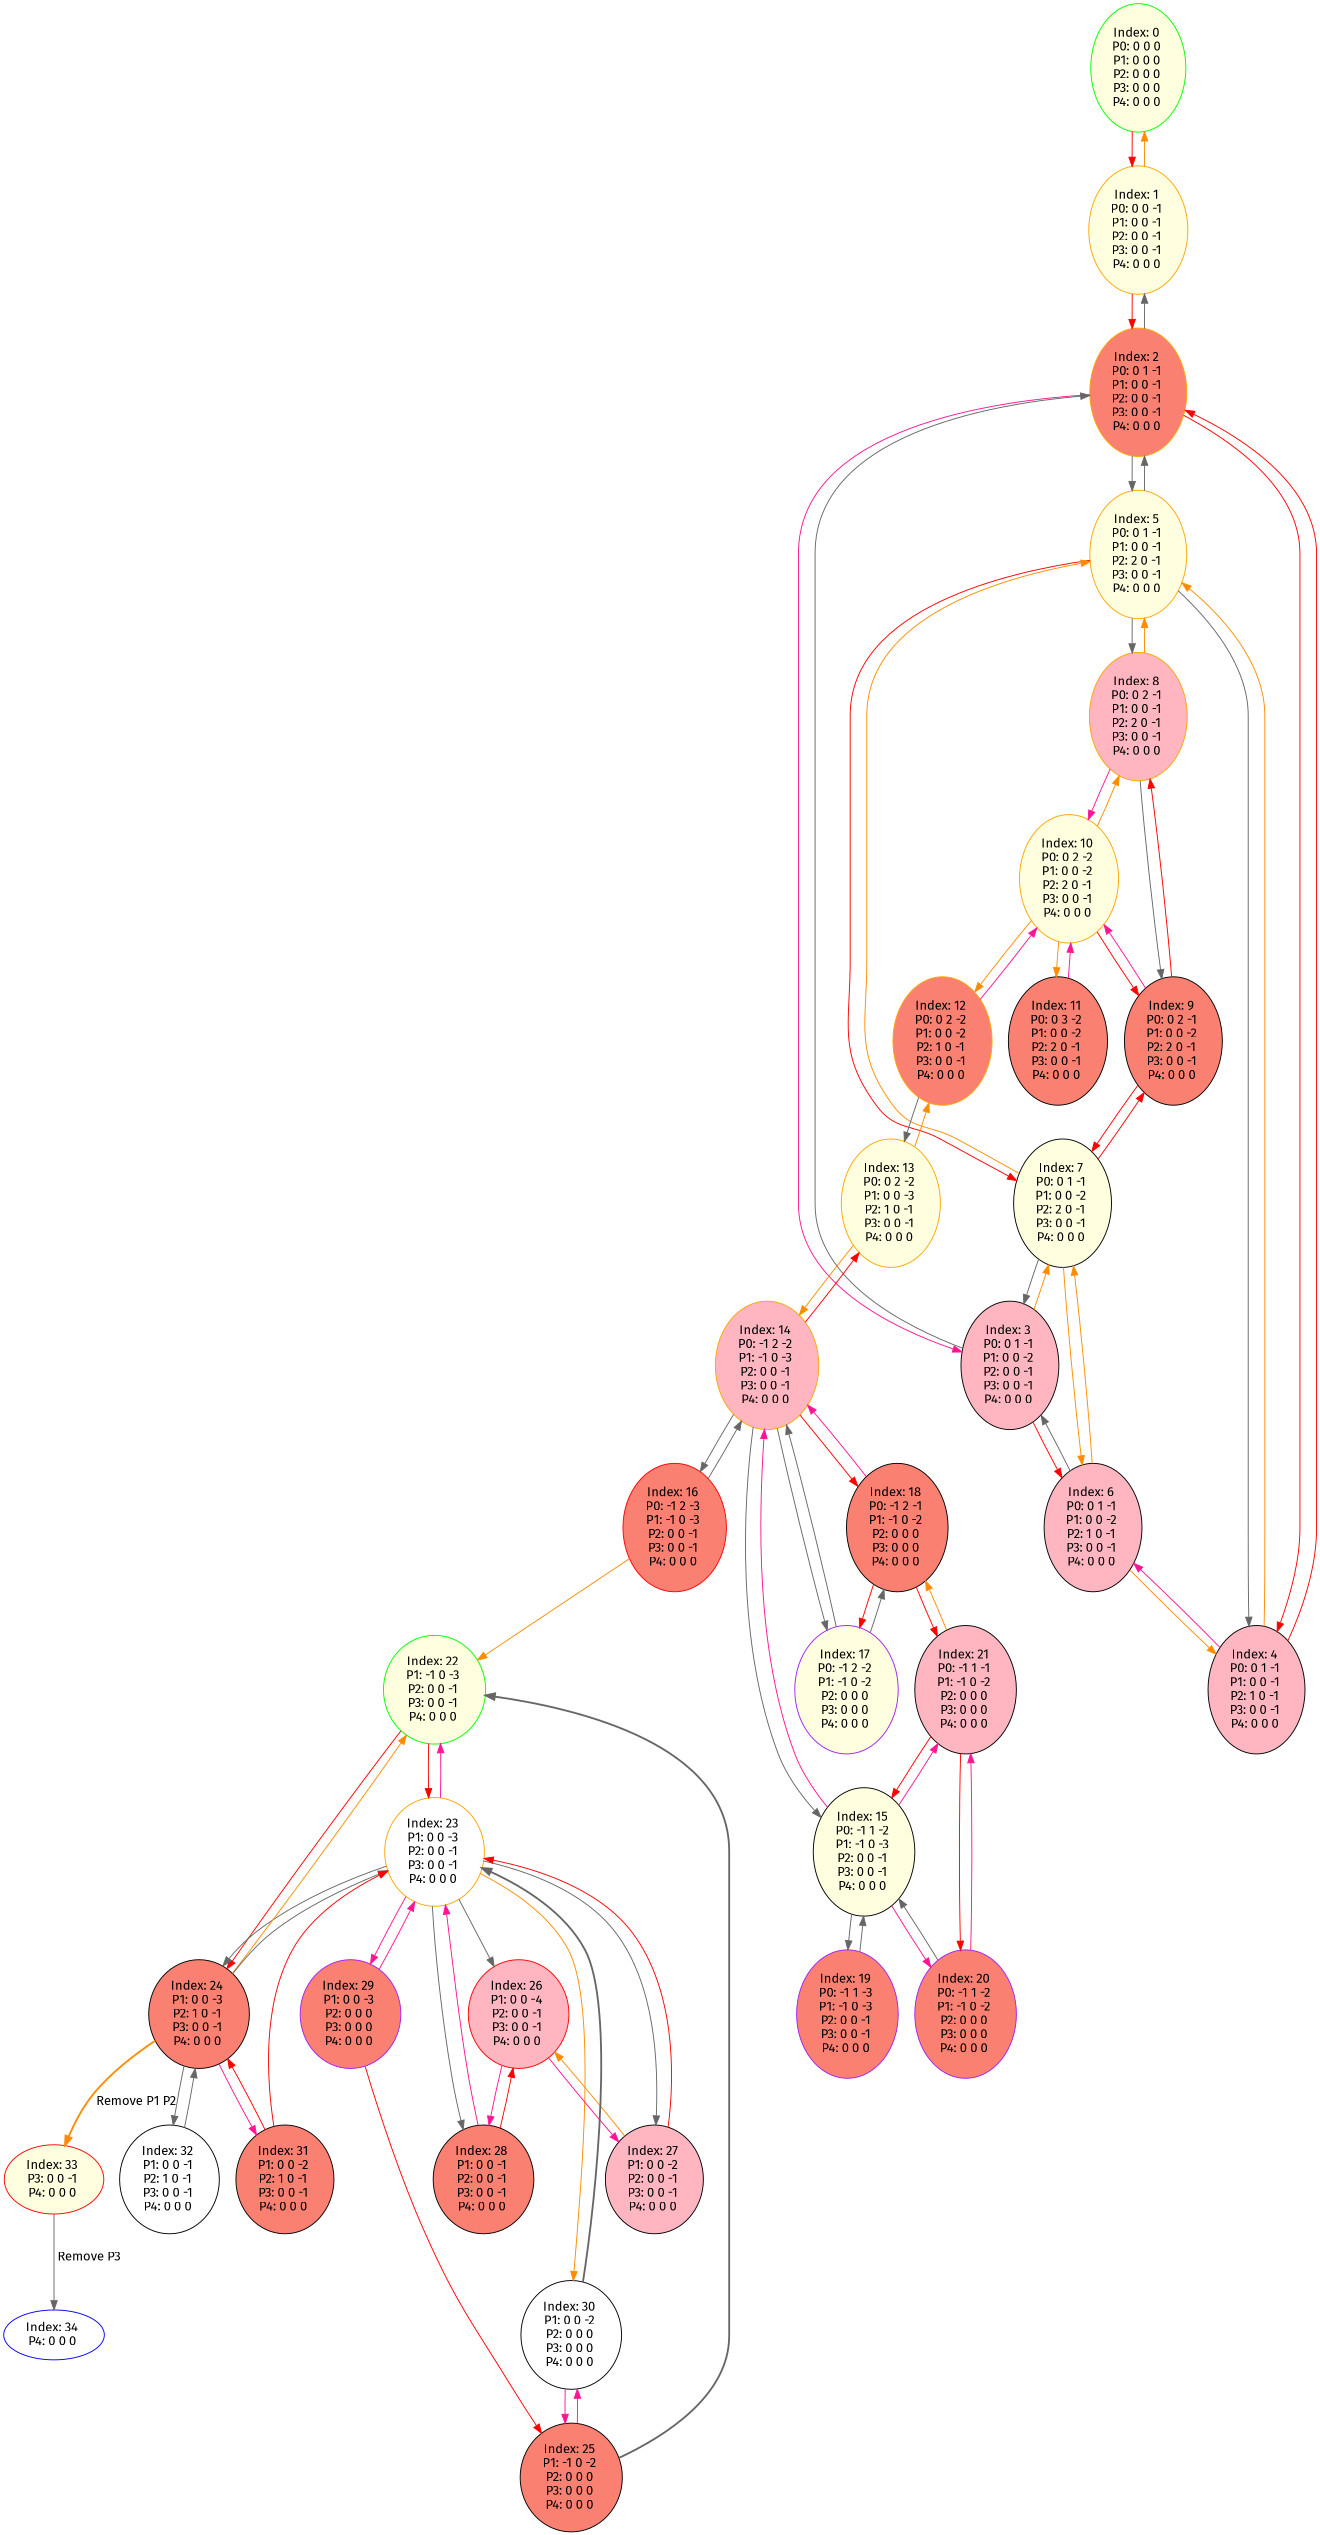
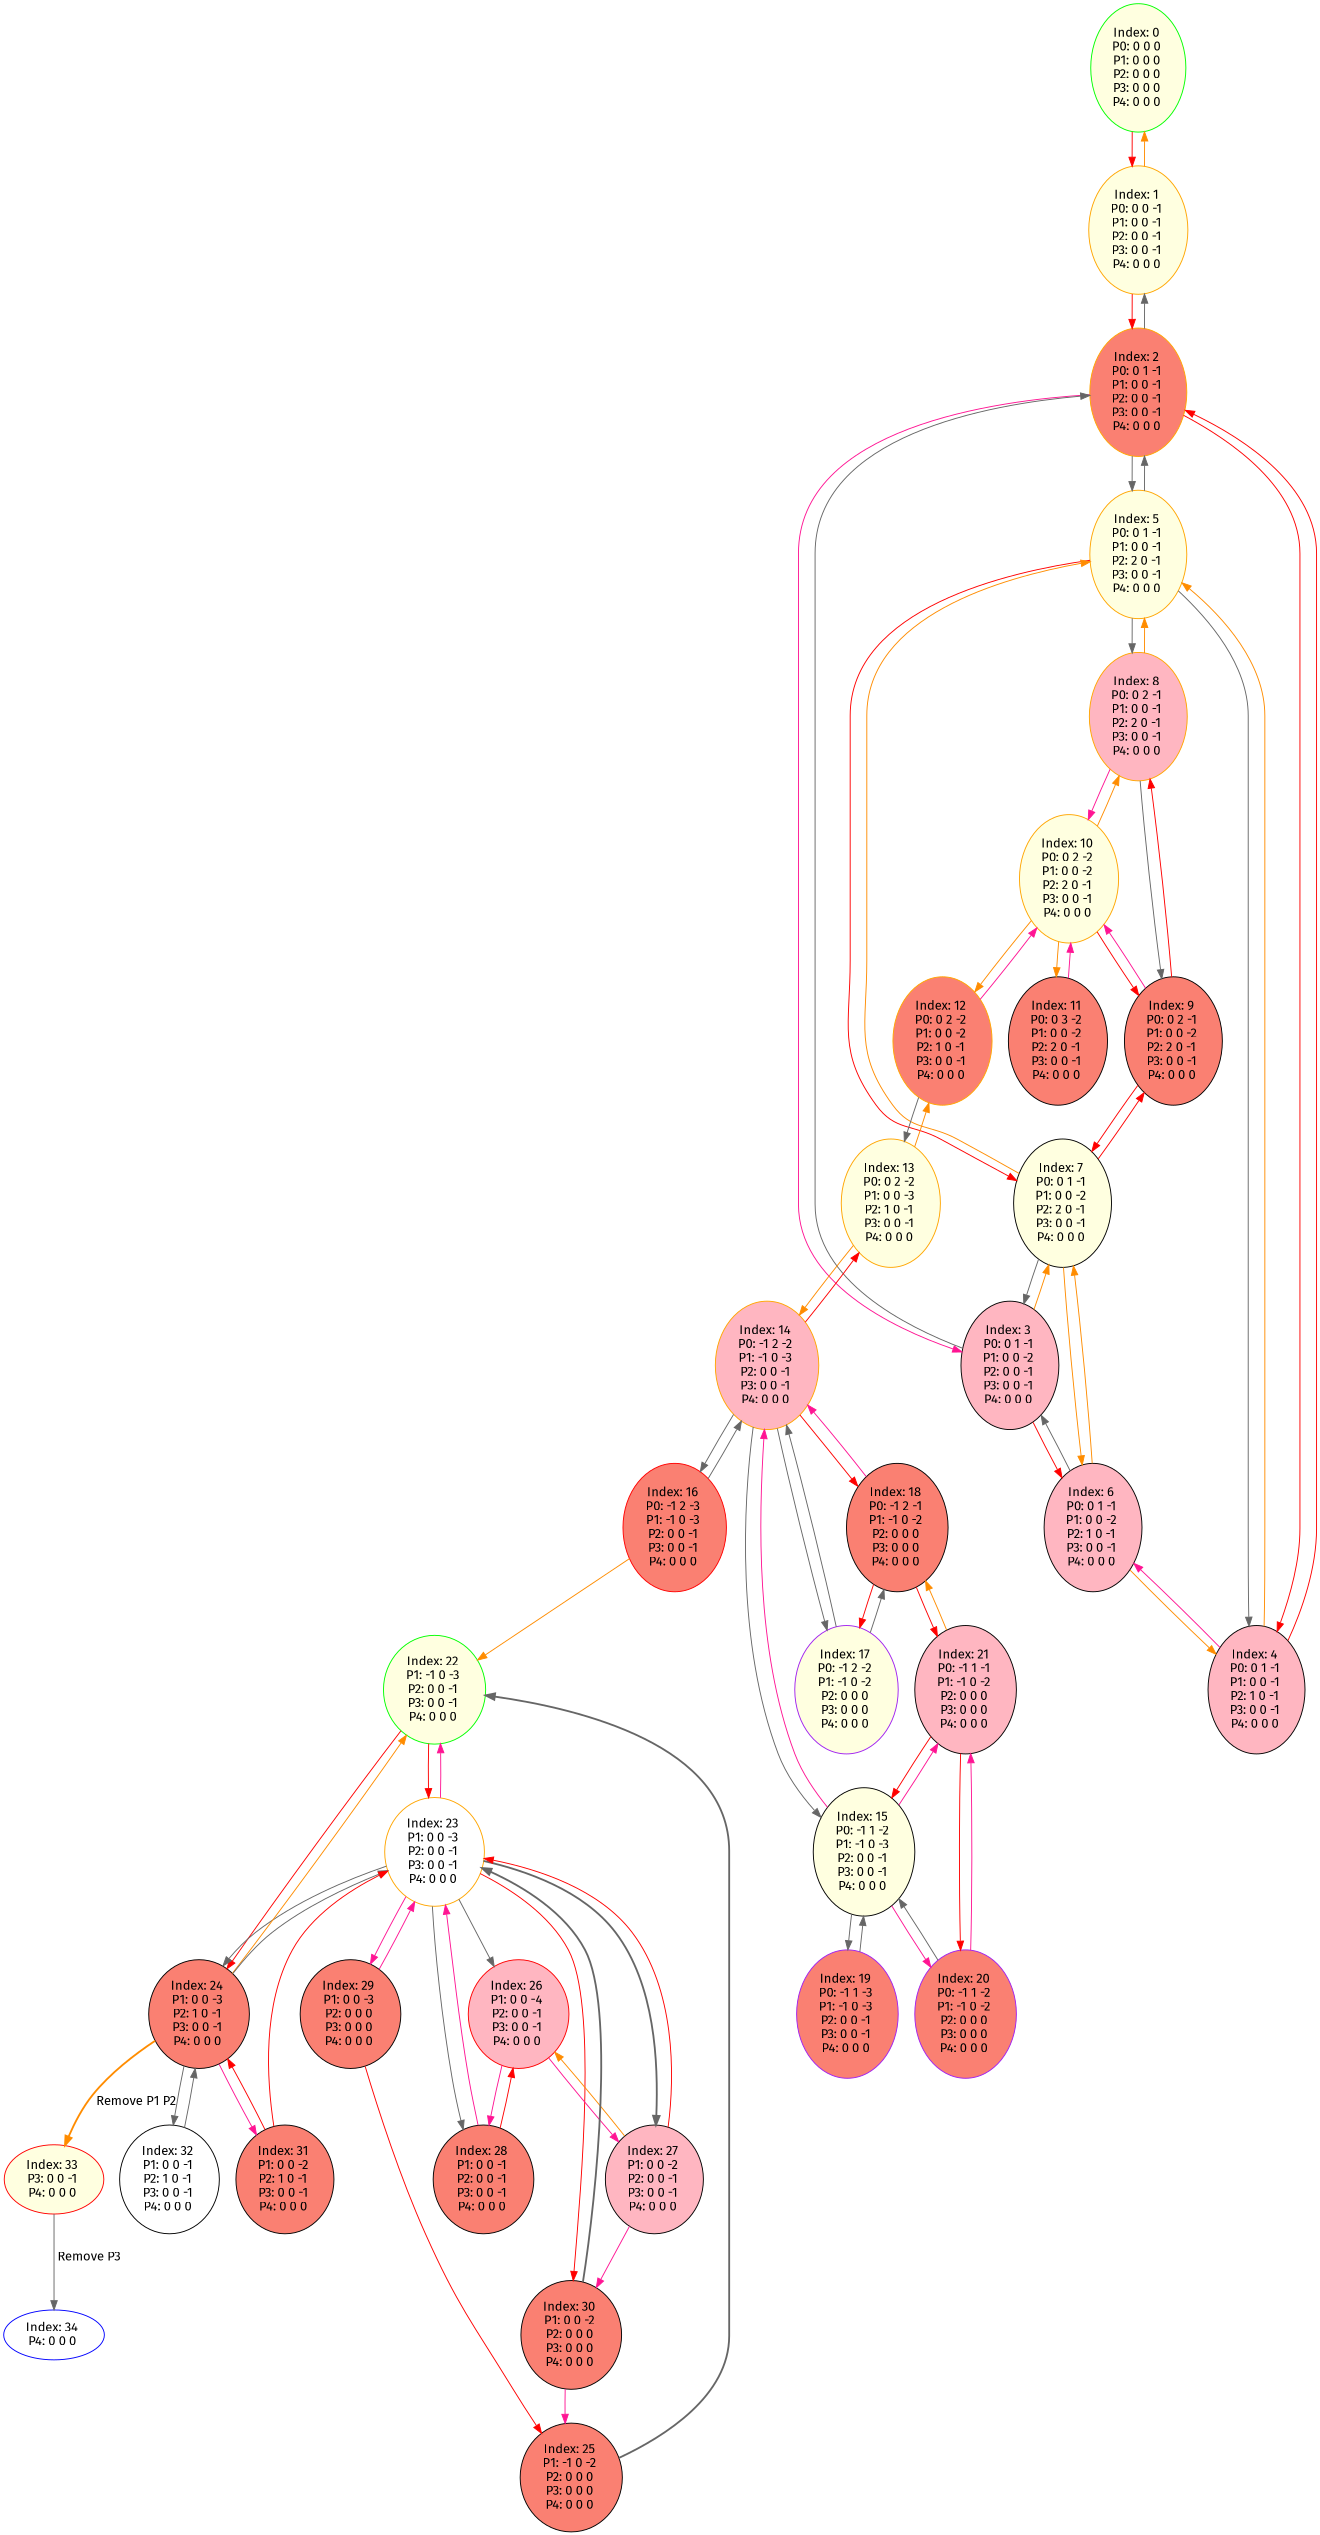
edge "Index: 23 P1: 0 0 -3 P2: 0 0 -1 P3: 0 0 -1 P4: 0 0 0" -> "Index: 27 P1: 0 0 -2 P2: 0 0 -1 P3: 0 0 -1 P4: 0 0 0": style solid -> bold
node "Index: 29 P1: 0 0 -3 P2: 0 0 0 P3: 0 0 0 P4: 0 0 0": color purple -> black
edge "Index: 23 P1: 0 0 -3 P2: 0 0 -1 P3: 0 0 -1 P4: 0 0 0" -> "Index: 30 P1: 0 0 -2 P2: 0 0 0 P3: 0 0 0 P4: 0 0 0": color darkorange -> red
node "Index: 30 P1: 0 0 -2 P2: 0 0 0 P3: 0 0 0 P4: 0 0 0": fillcolor white -> salmon
edge "Index: 25 P1: -1 0 -2 P2: 0 0 0 P3: 0 0 0 P4: 0 0 0" -> "Index: 30 P1: 0 0 -2 P2: 0 0 0 P3: 0 0 0 P4: 0 0 0": now "Index: 27 P1: 0 0 -2 P2: 0 0 -1 P3: 0 0 -1 P4: 0 0 0" -> "Index: 30 P1: 0 0 -2 P2: 0 0 0 P3: 0 0 0 P4: 0 0 0"
